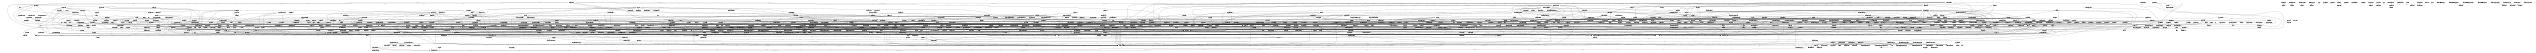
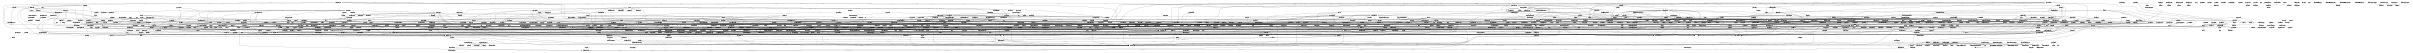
node "pr_cont_kernfs_name": added
